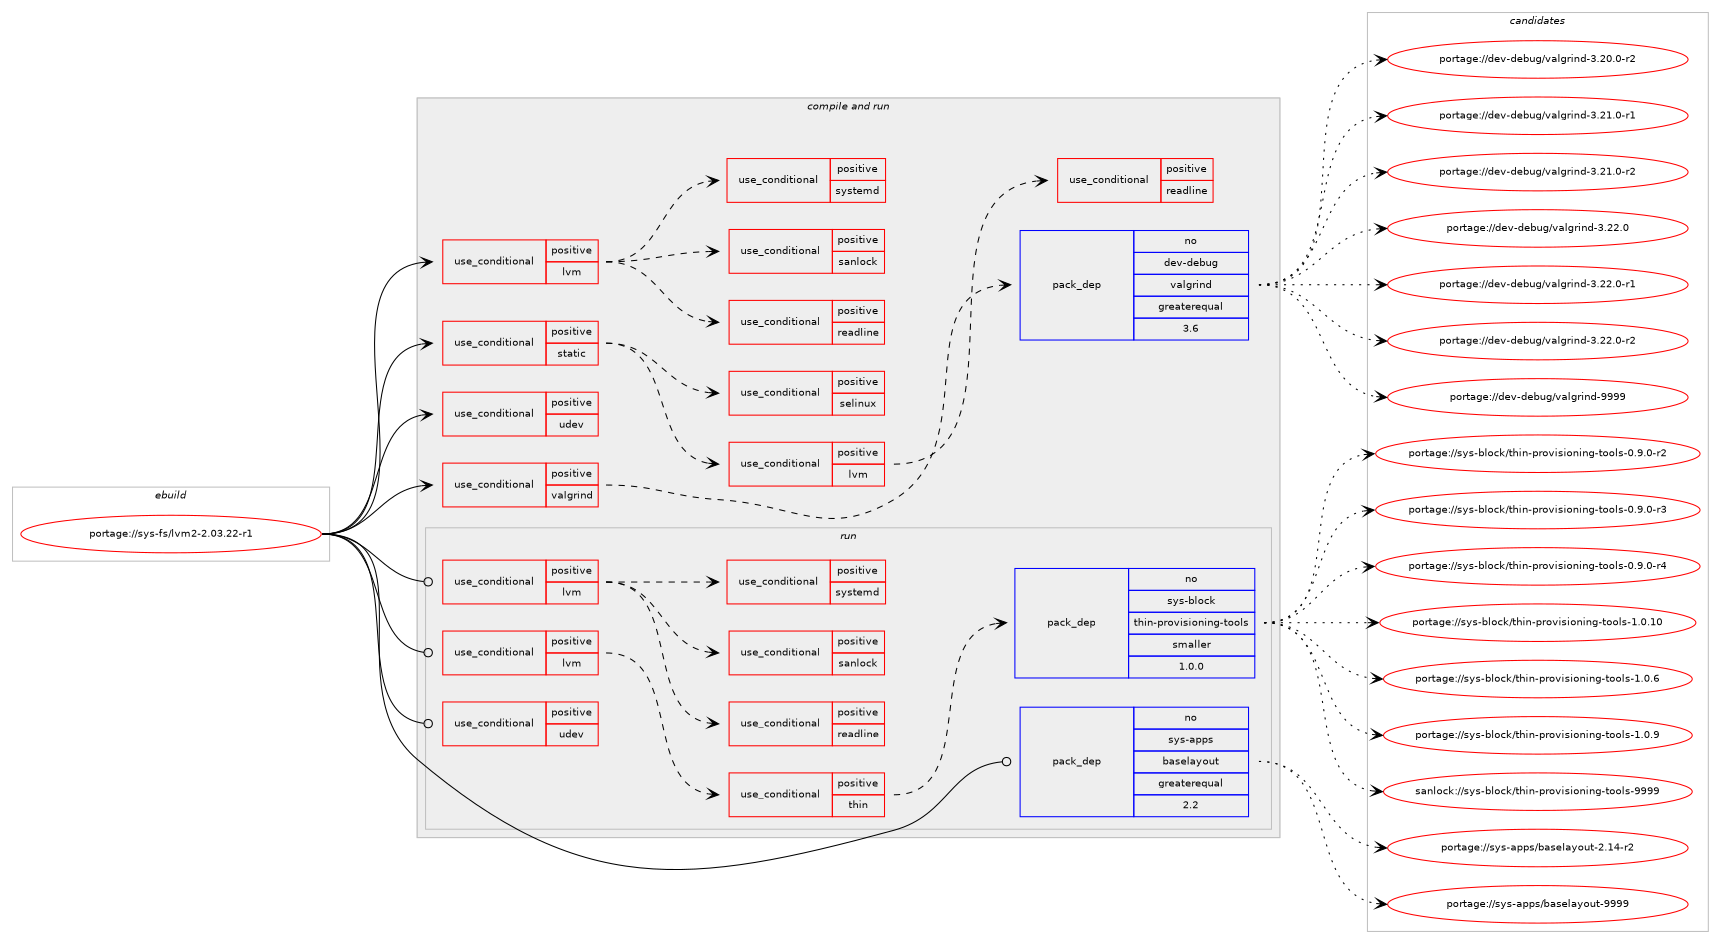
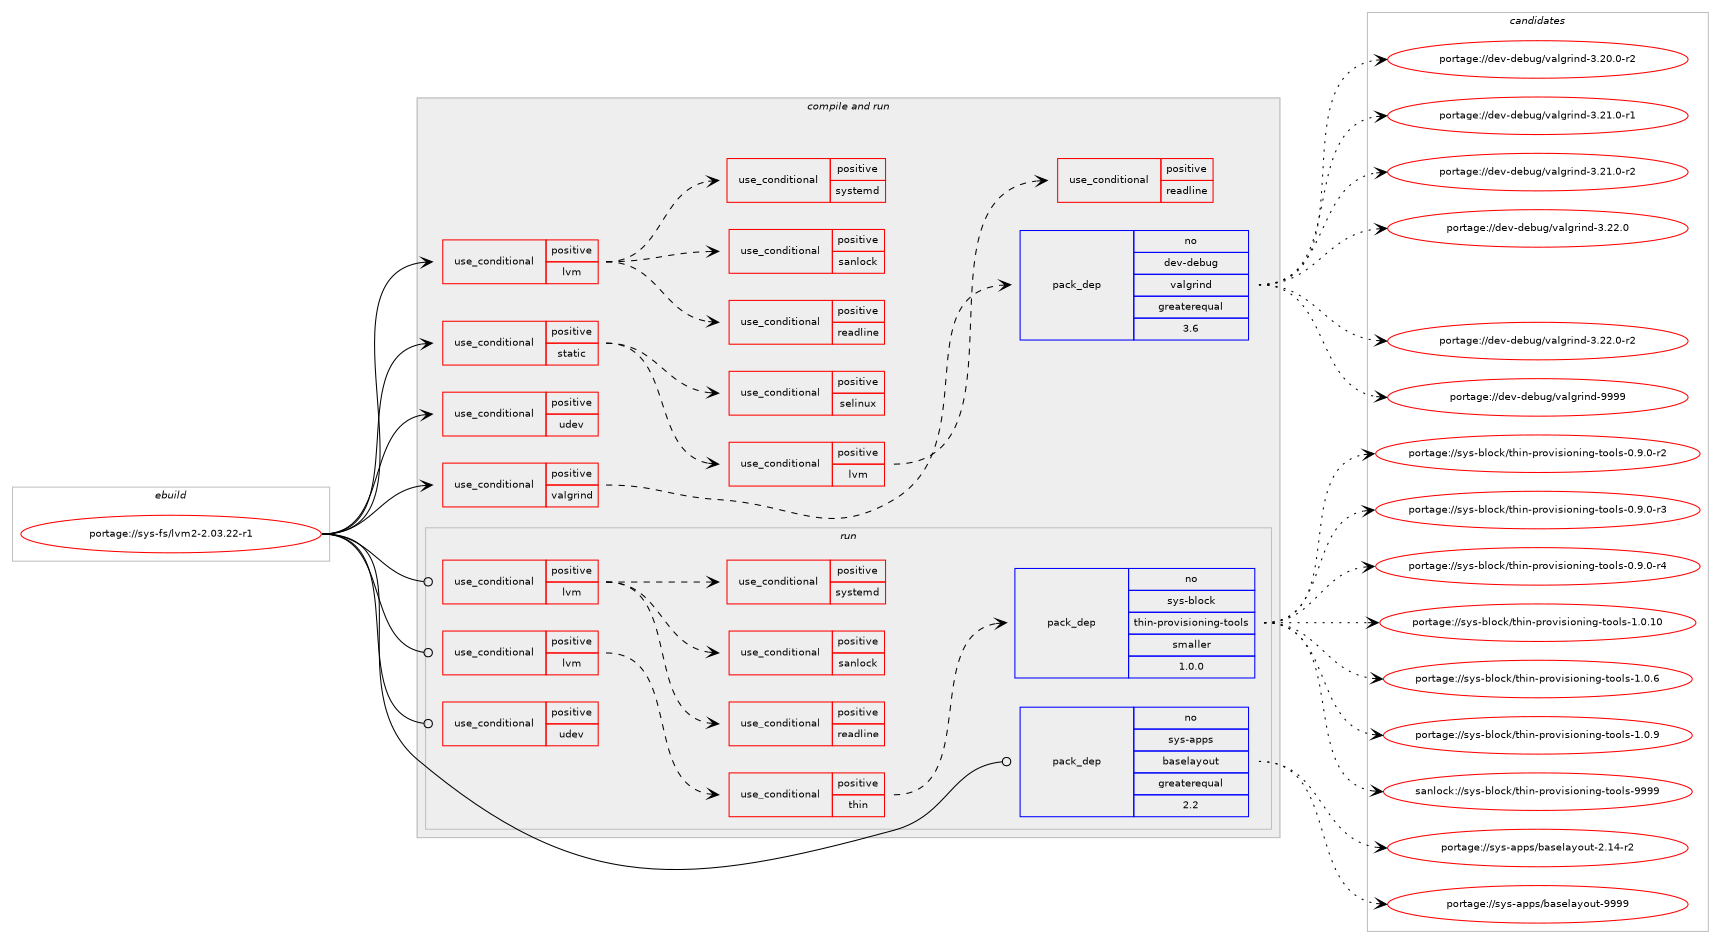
node "portage://dev-debug/valgrind-3.22.0-r1": removed
